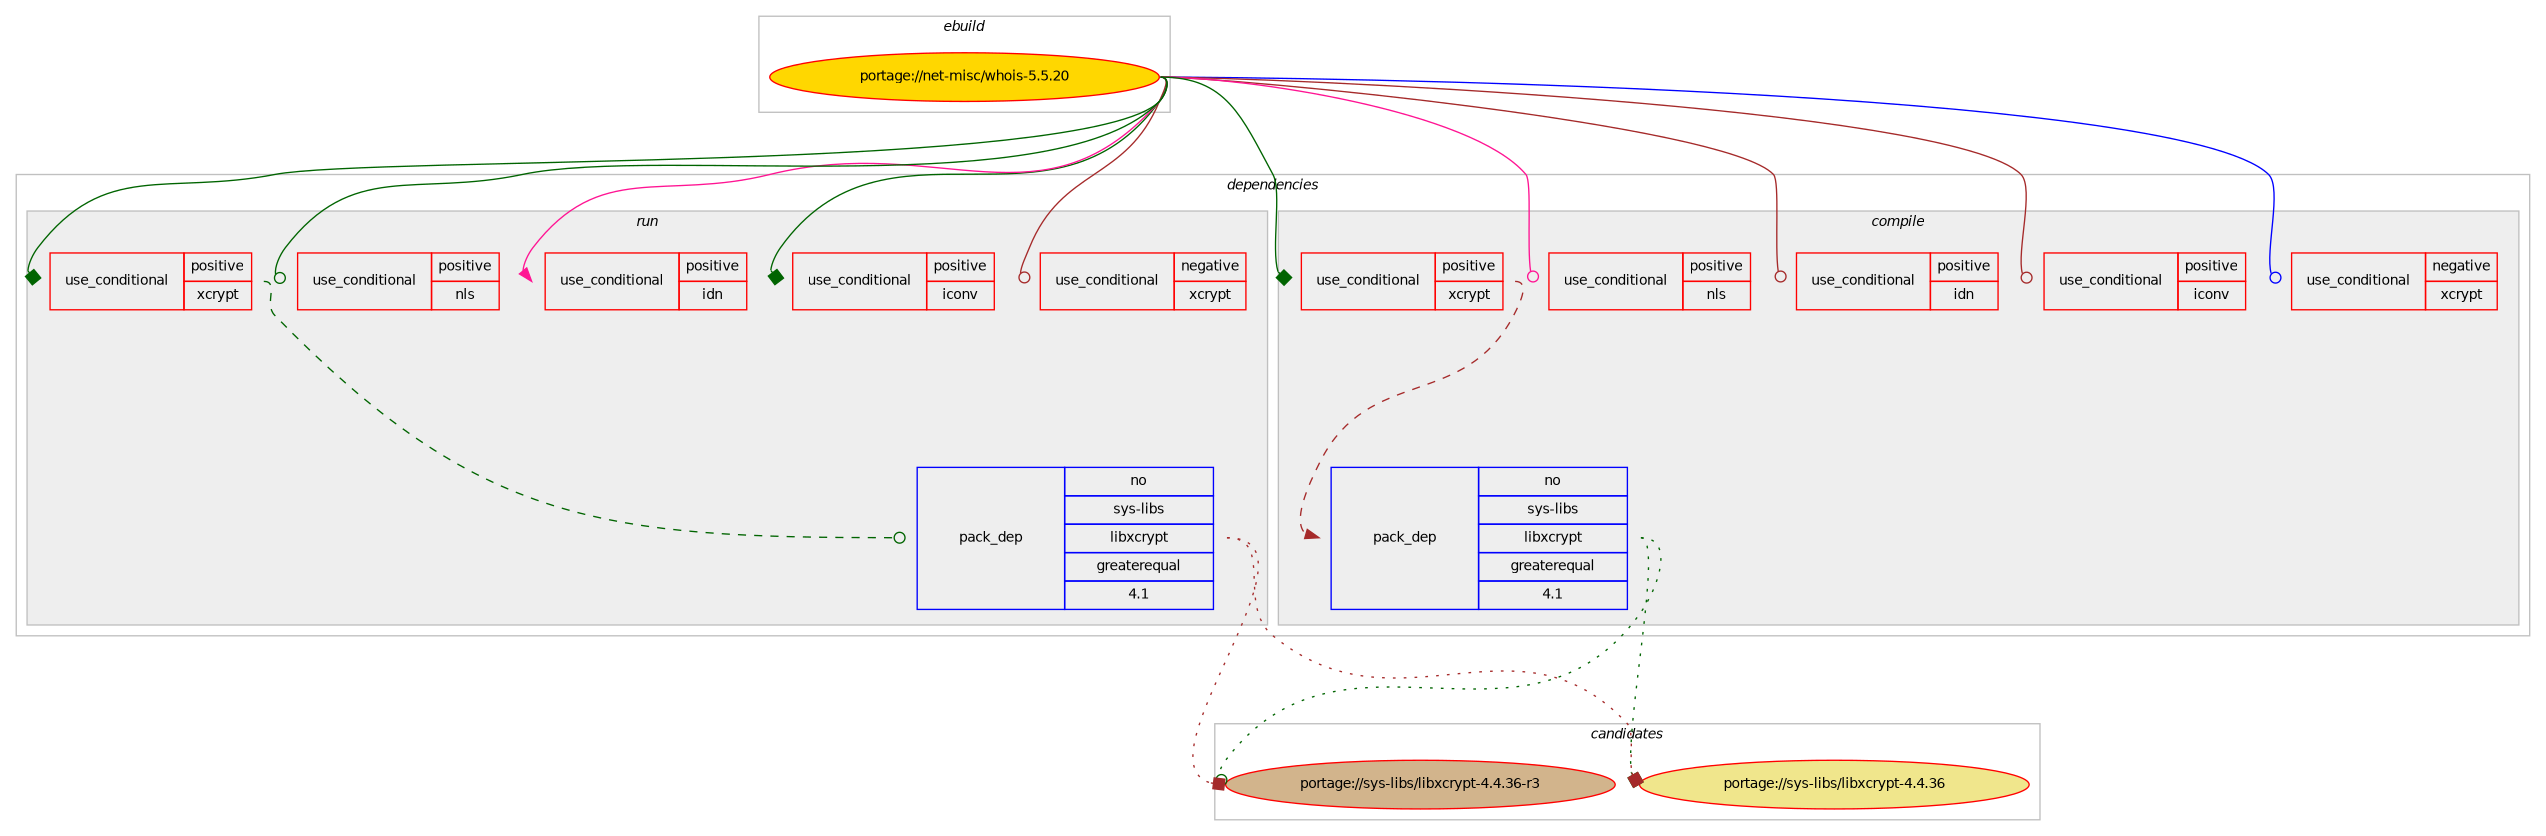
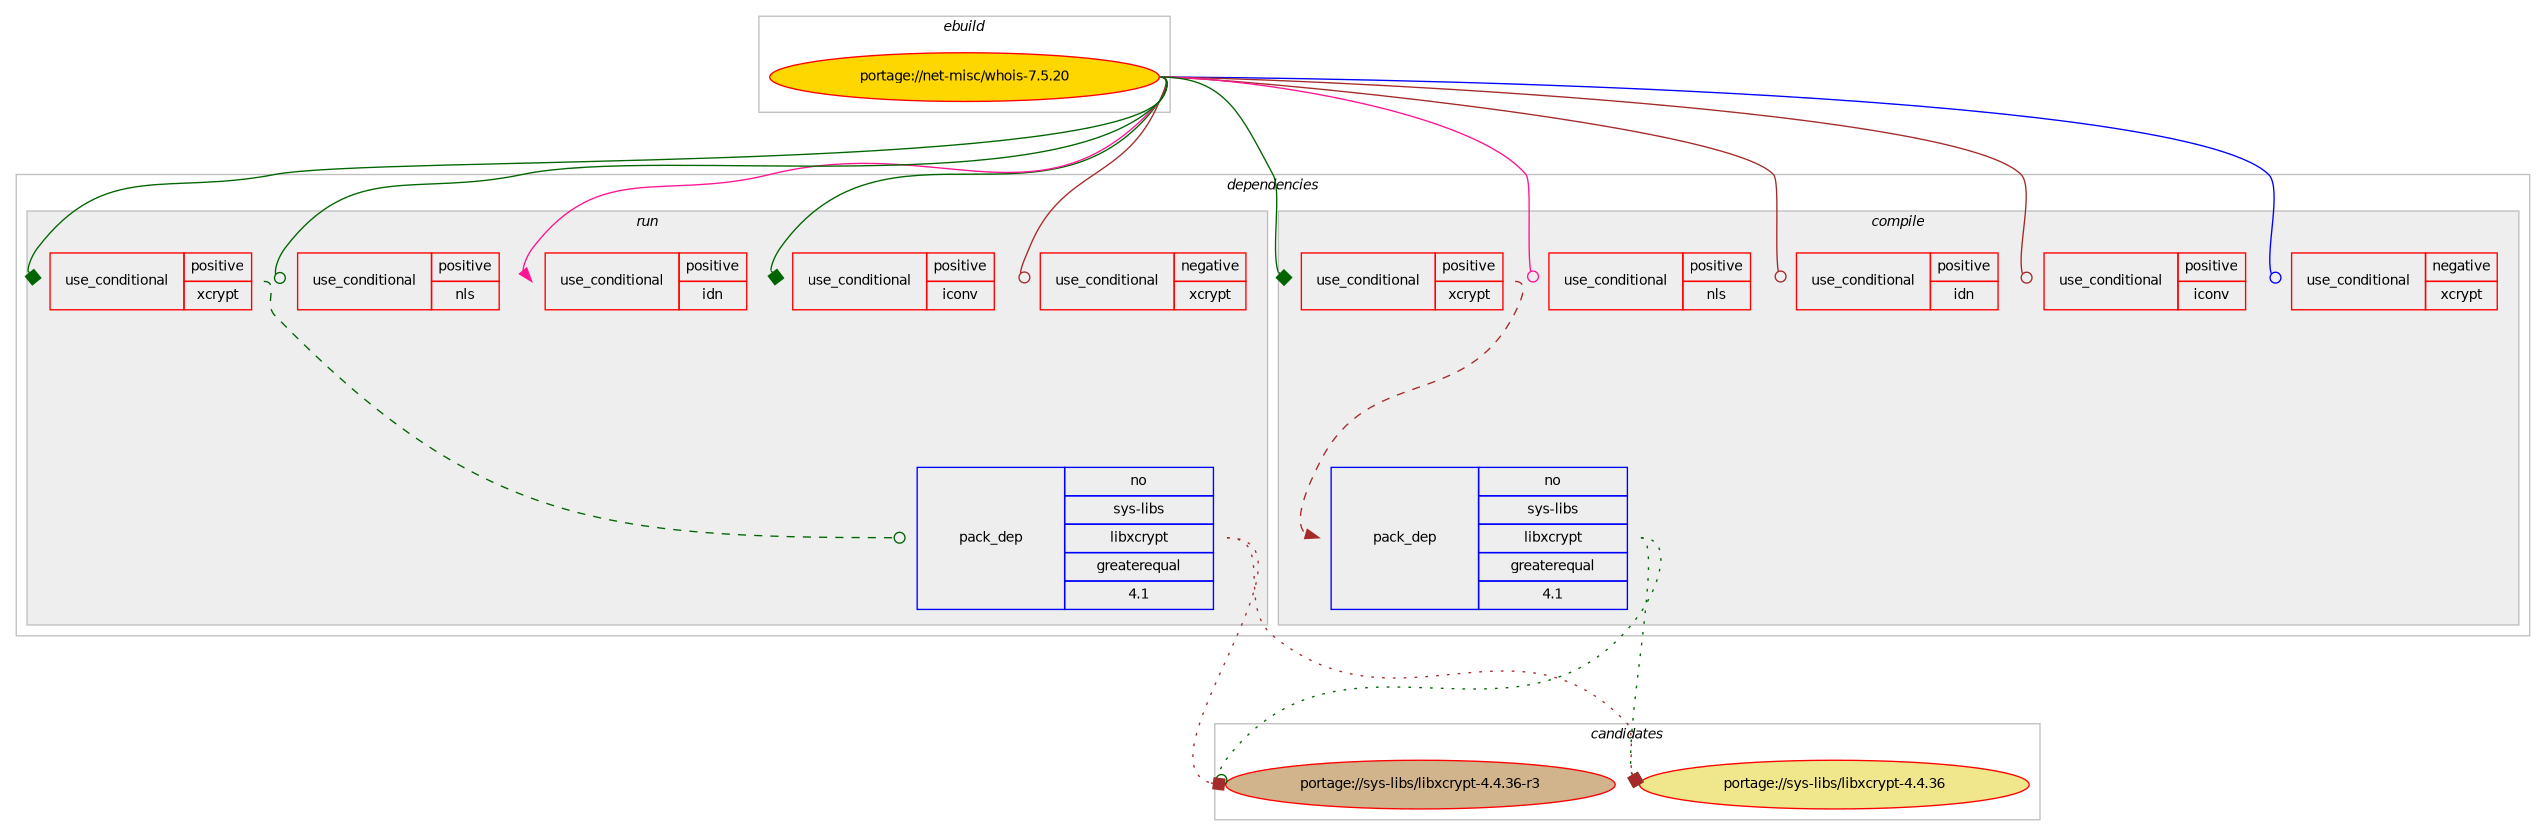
node "portage://net-misc/whois-5.5.20": label "portage://net-misc/whois-5.5.20" -> "portage://net-misc/whois-7.5.20"
